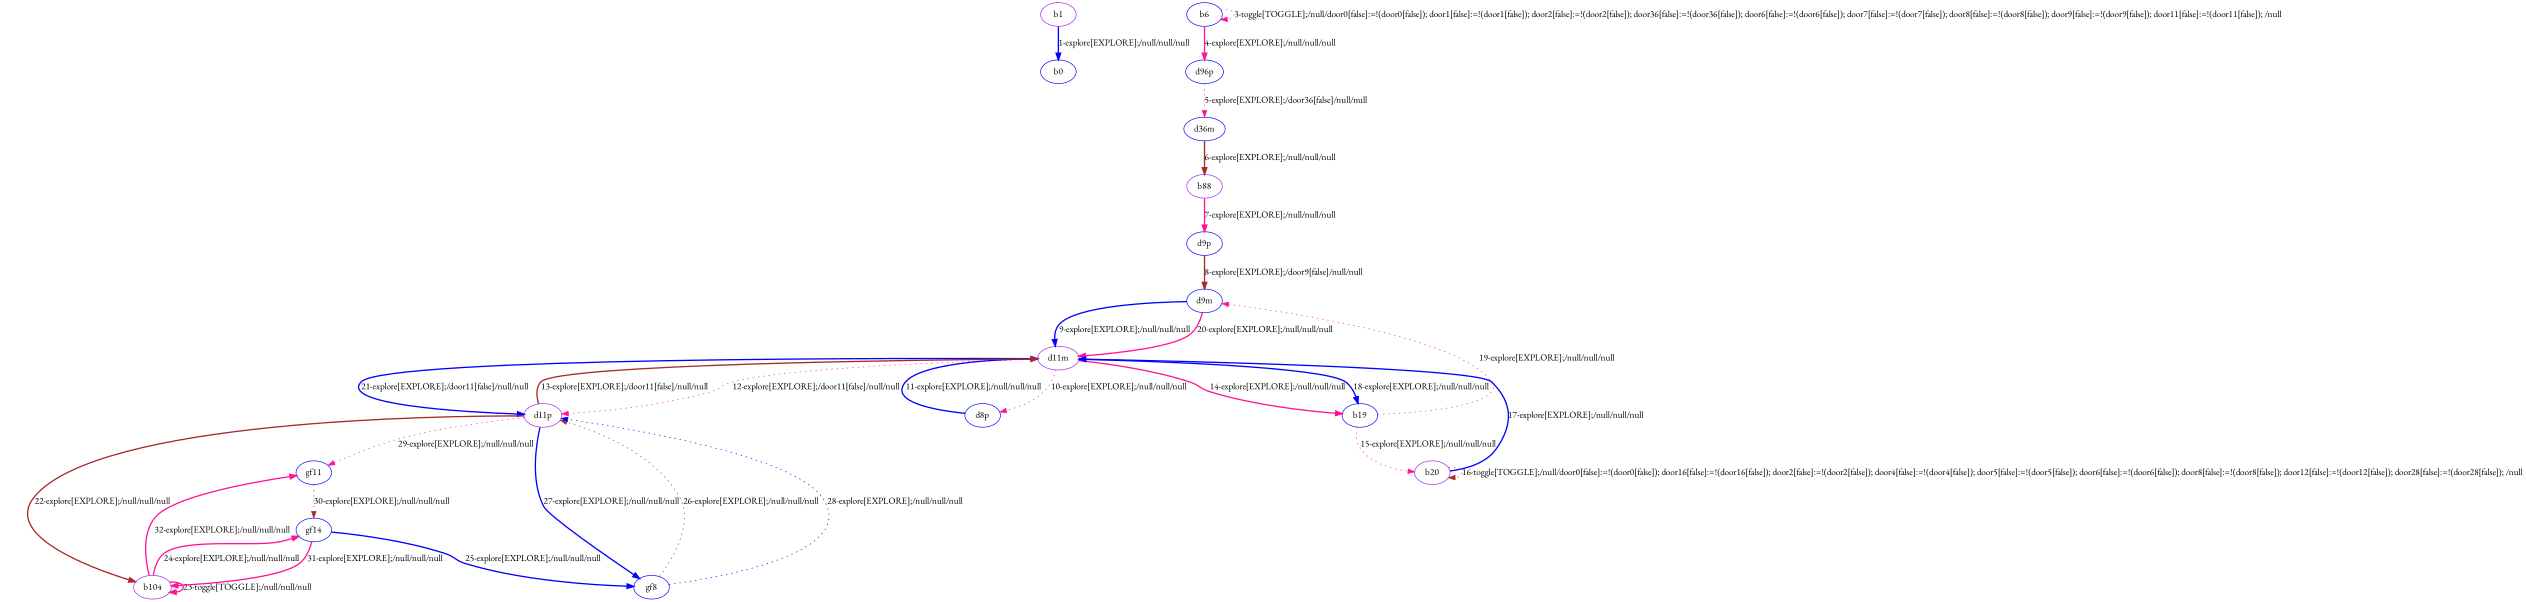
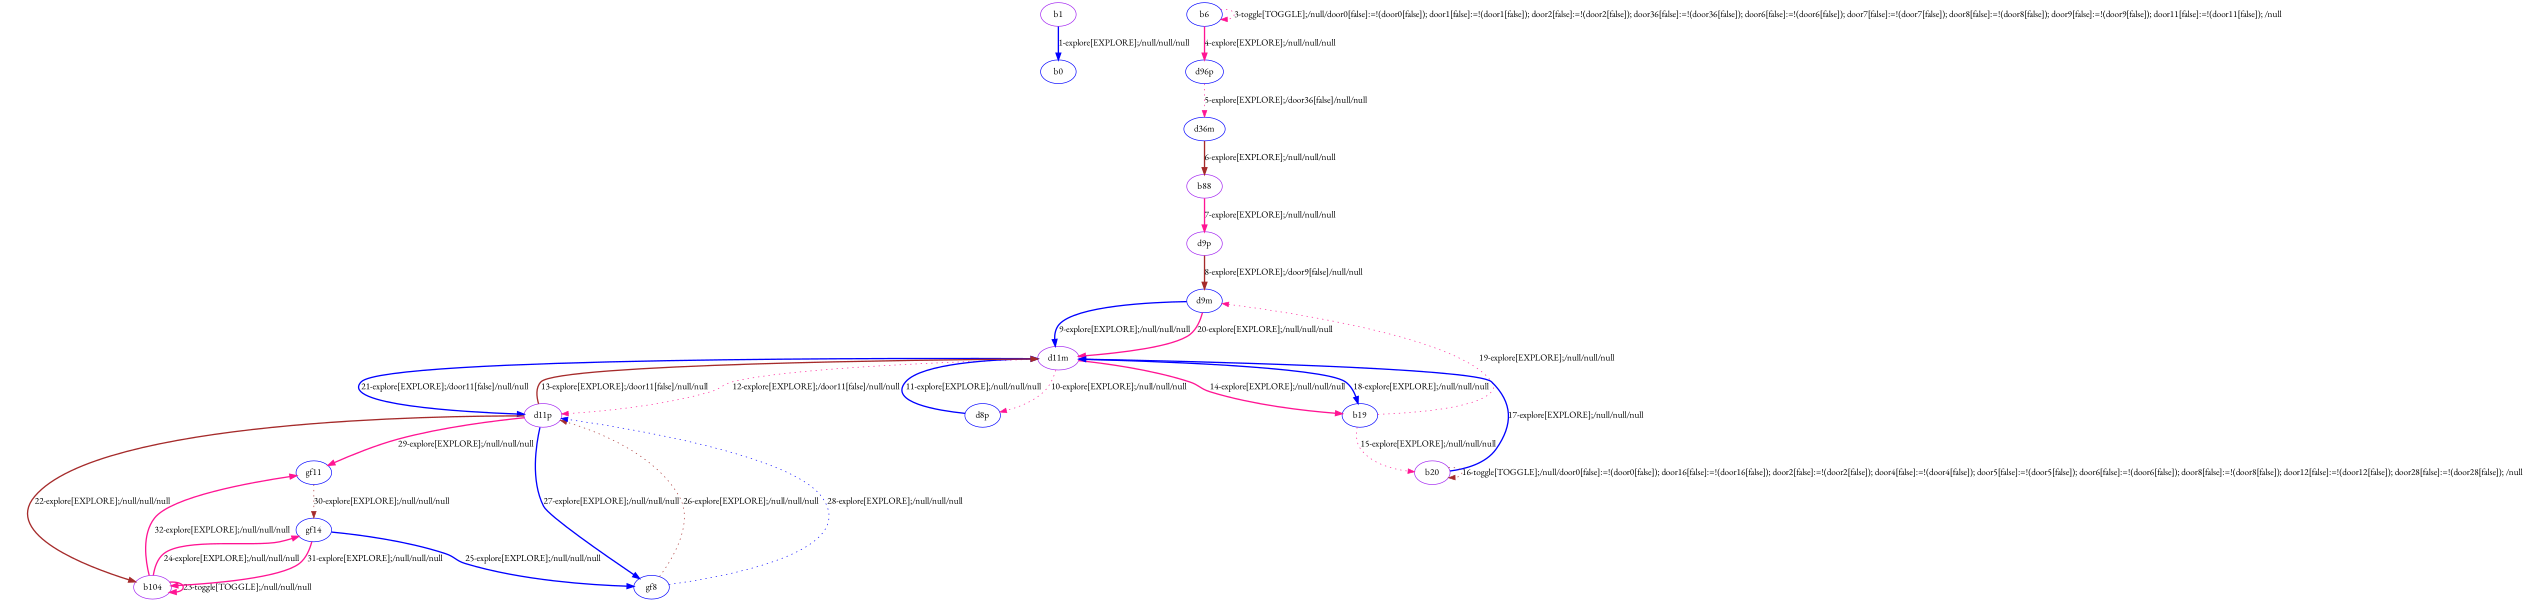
node "d9p": color blue -> purple
edge "d11p" -> "gf11": style dotted -> bold
